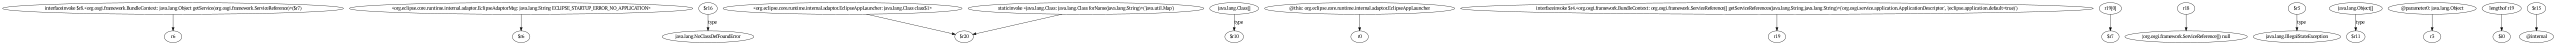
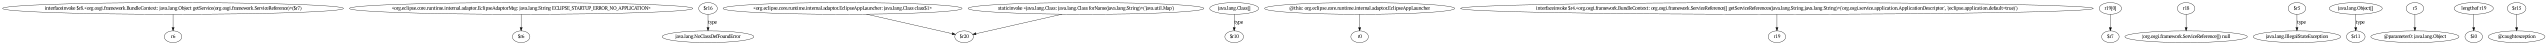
edge "@parameter0: java.lang.Object" -> "r3": reversed
node "@internal": label "@internal" -> "@caughtexception"
